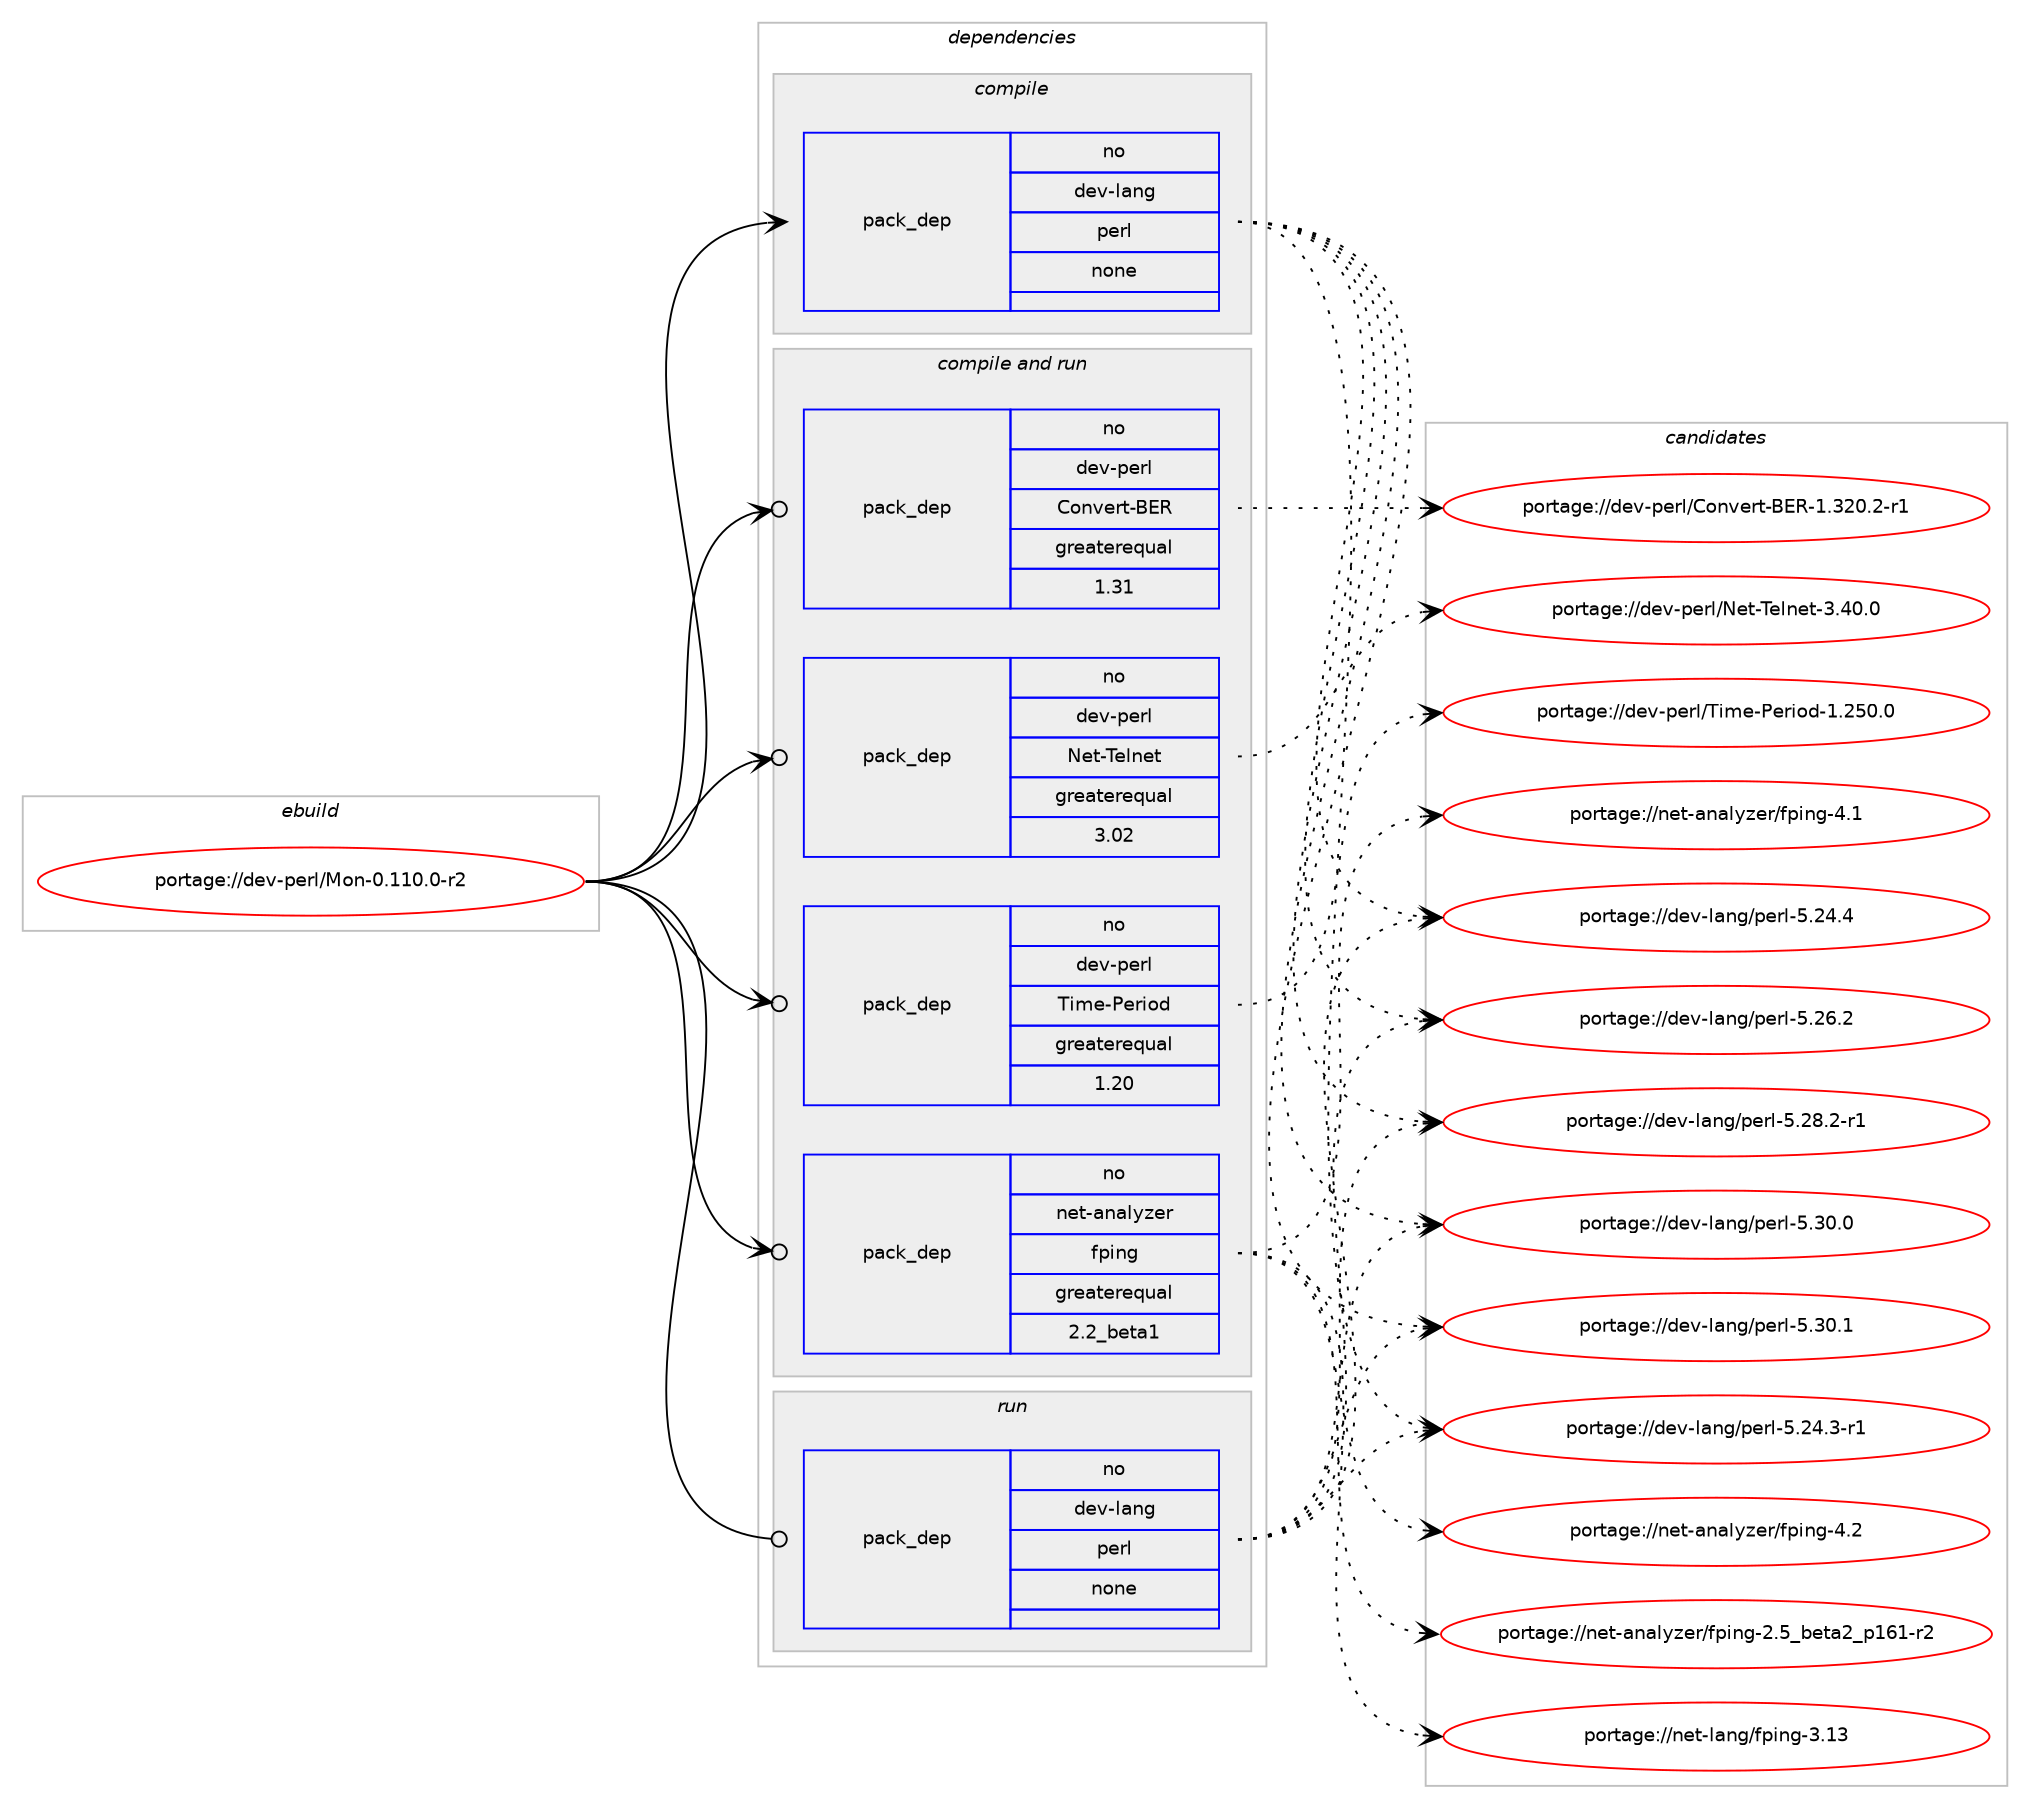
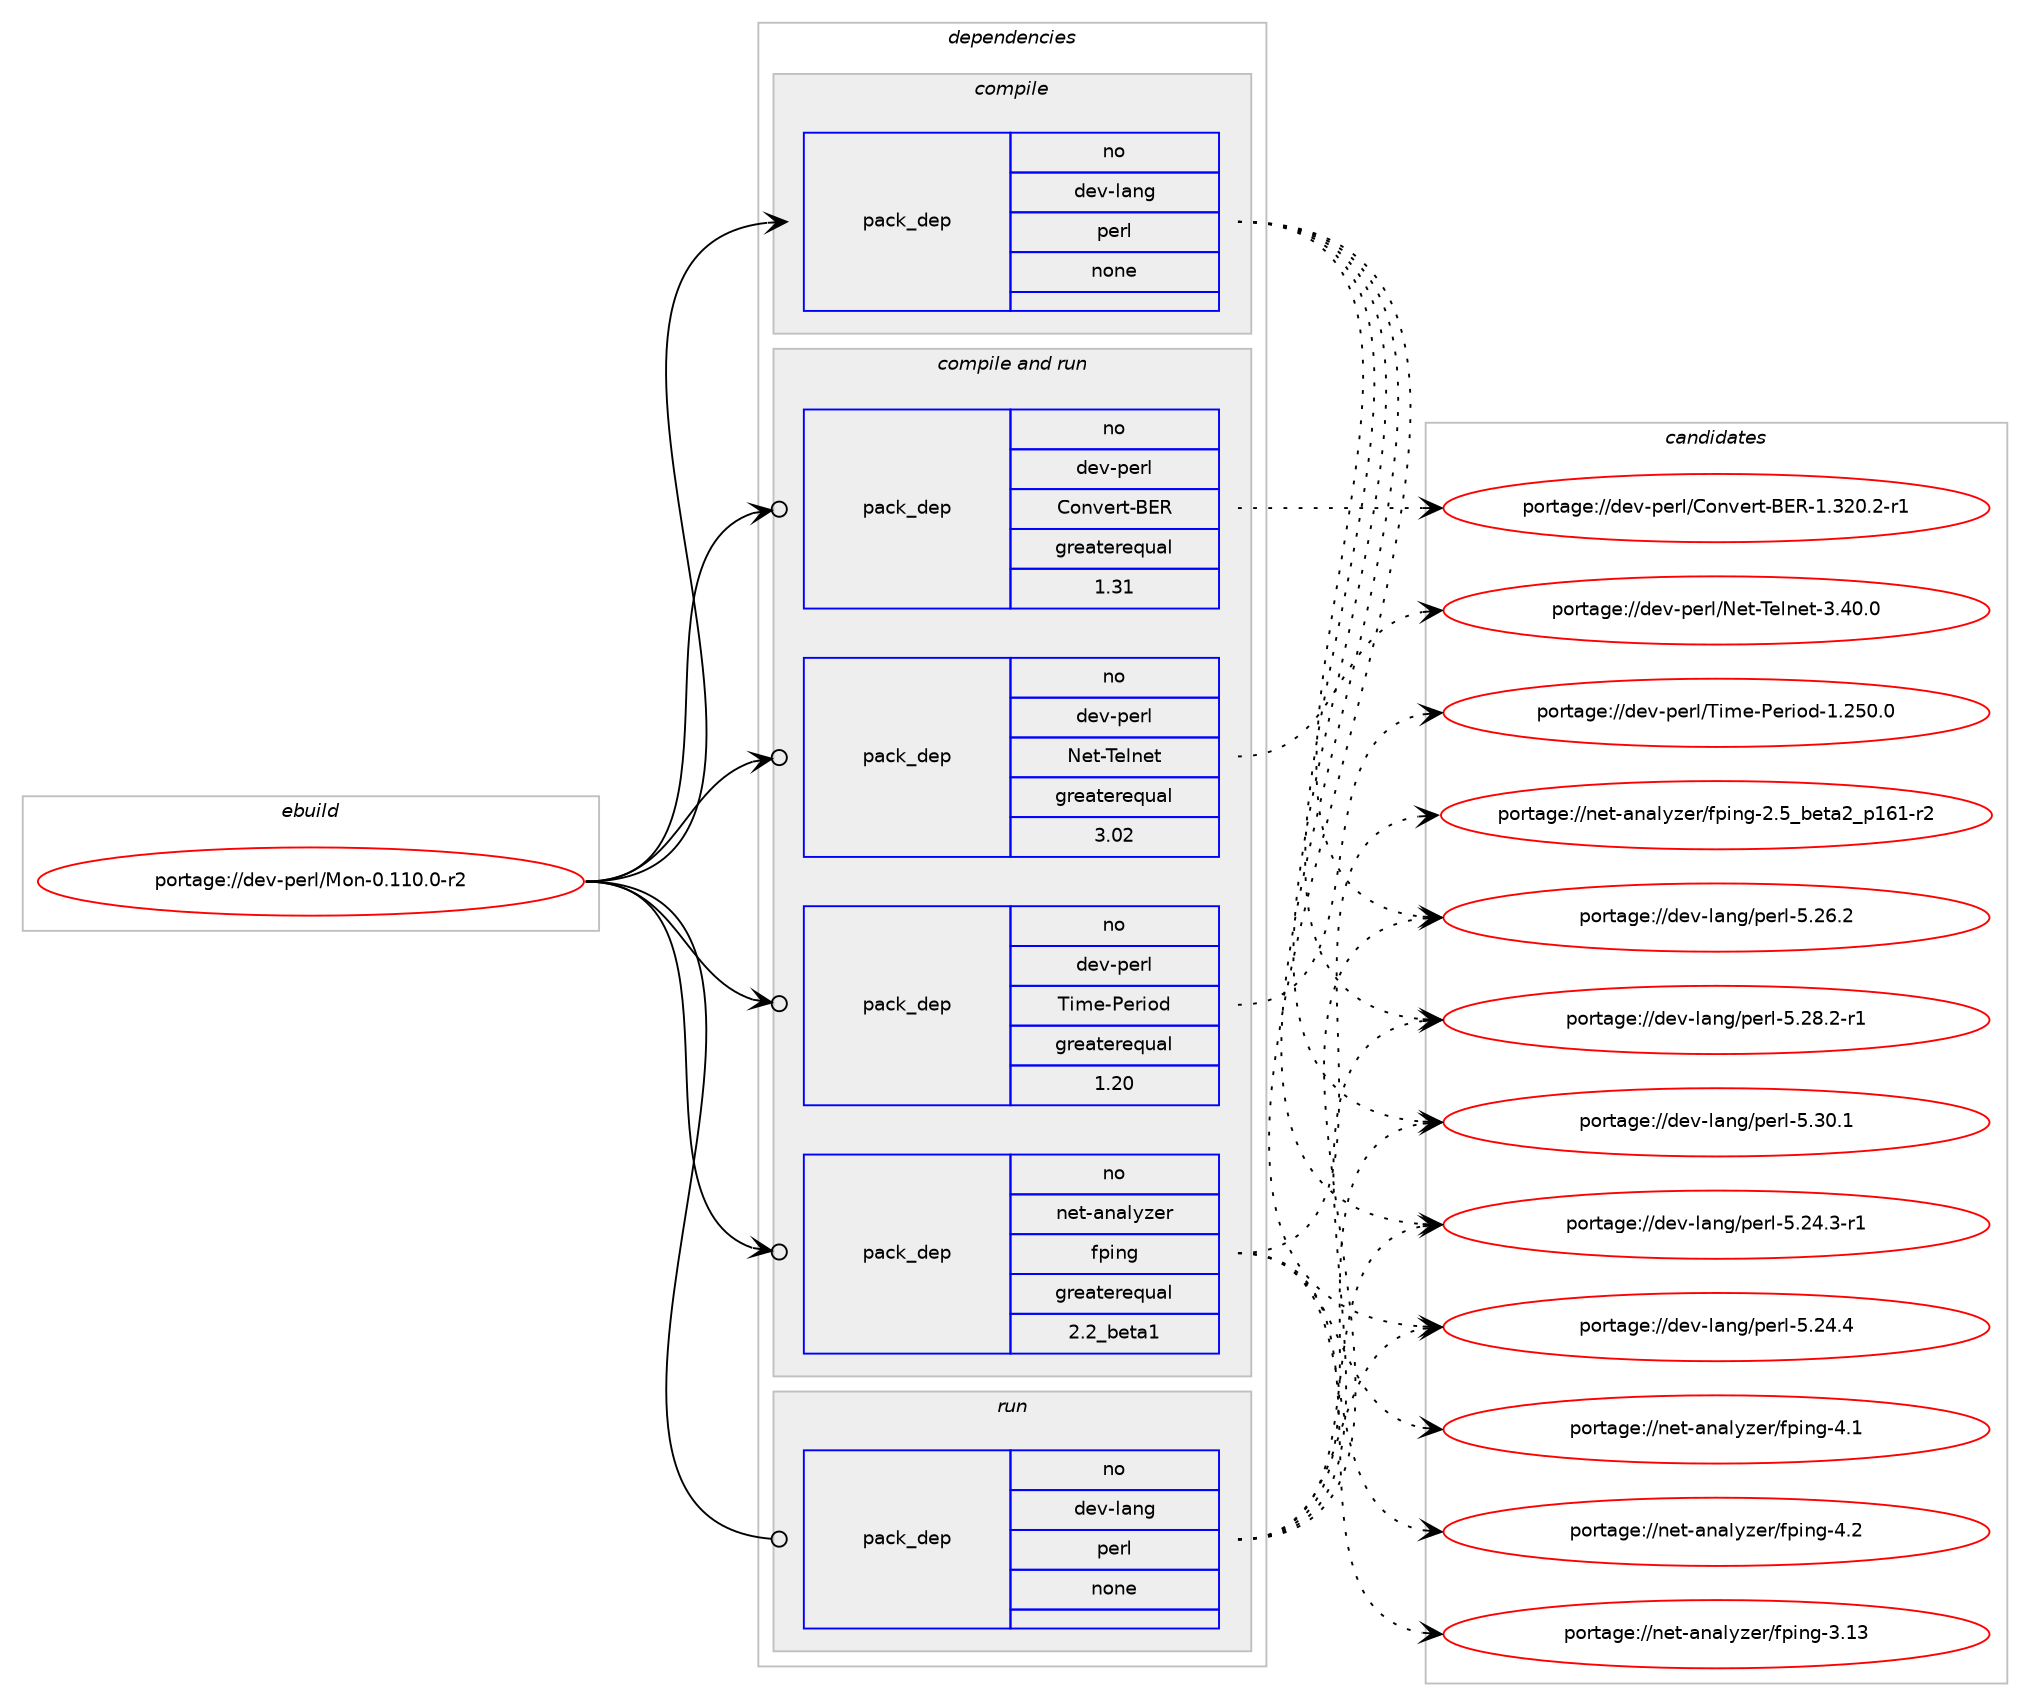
node "portage://dev-lang/perl-5.30.0": removed
node "portage://net-lang/fping-3.13": label "portage://net-lang/fping-3.13" -> "portage://net-analyzer/fping-3.13"
